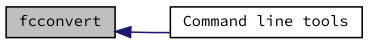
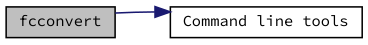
edge "Command line tools" -> "fcconvert": reversed
